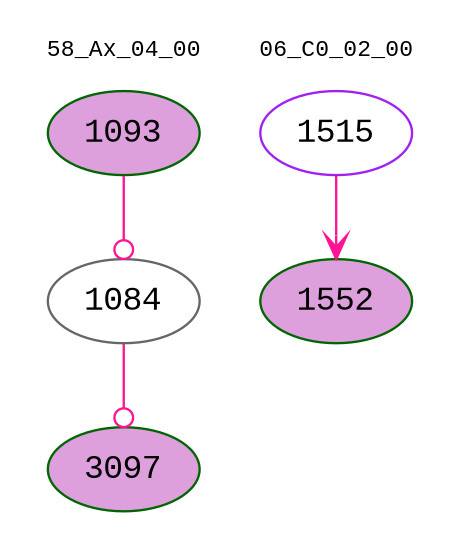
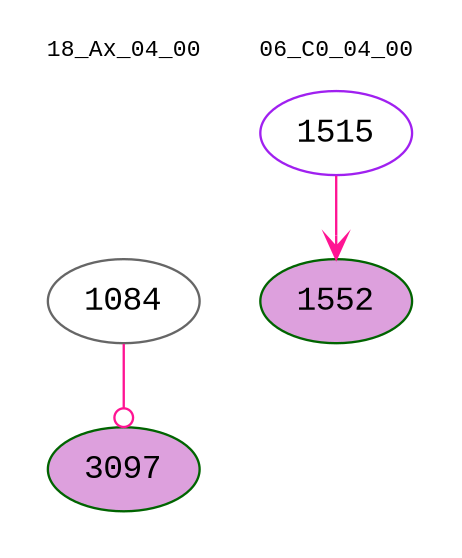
cluster "58_Ax_04_00": label "58_Ax_04_00" -> "18_Ax_04_00"
cluster "06_C0_02_00": label "06_C0_02_00" -> "06_C0_04_00"
node "1093": removed
